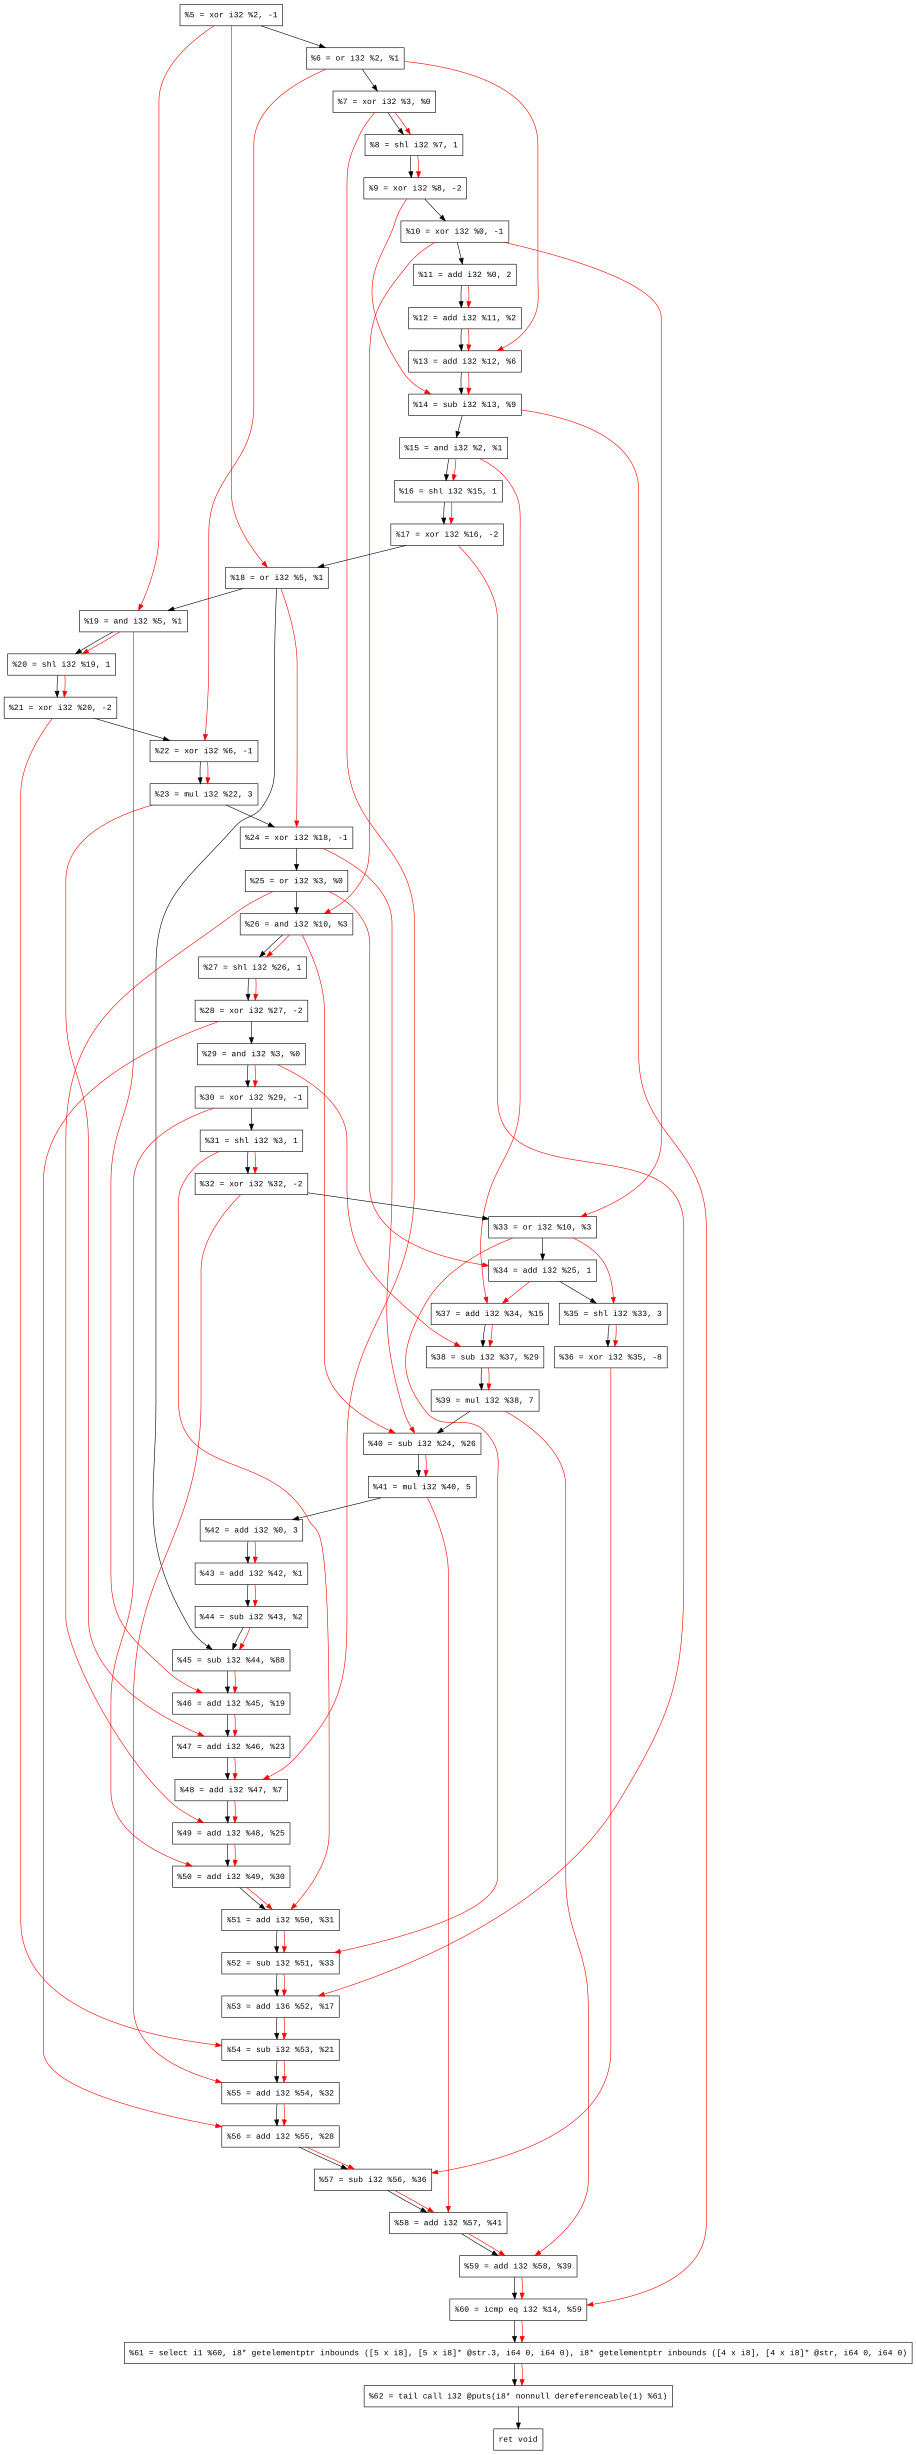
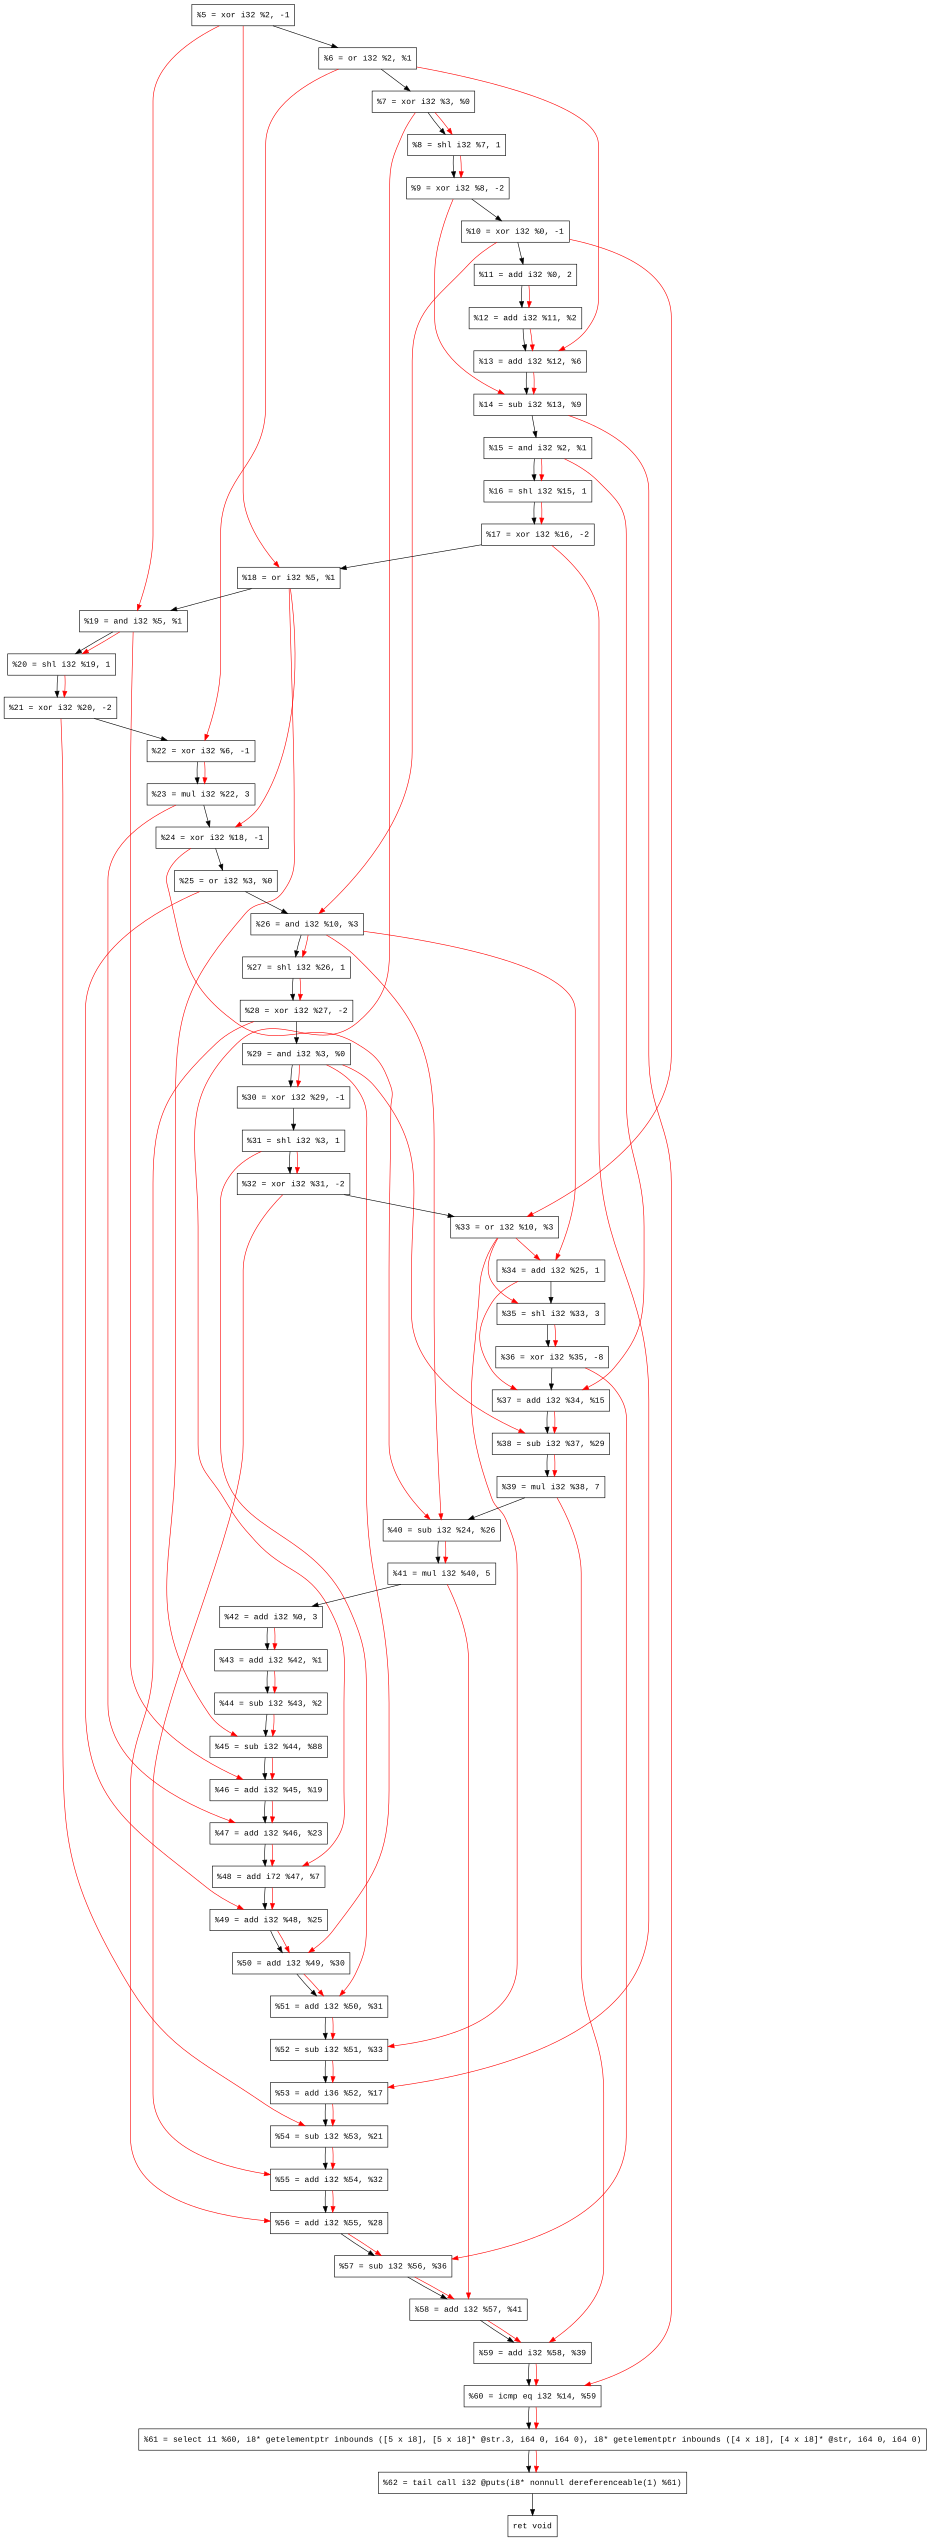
edge "%18 = or i32 %5, %1" -> "%45 = sub i32 %44, %88": color black -> red
edge "%25 = or i32 %3, %0" -> "%34 = add i32 %25, 1": now "%26 = and i32 %10, %3" -> "%34 = add i32 %25, 1"
node "%32 = xor i32 %32, -2": label "%32 = xor i32 %32, -2" -> "%32 = xor i32 %31, -2"
edge "%33 = or i32 %10, %3" -> "%34 = add i32 %25, 1": color black -> red
edge "%36 = xor i32 %35, -8" -> "%37 = add i32 %34, %15": added
edge "%30 = xor i32 %29, -1" -> "%50 = add i32 %49, %30": now "%29 = and i32 %3, %0" -> "%50 = add i32 %49, %30"
node "%48 = add i32 %47, %7": label "%48 = add i32 %47, %7" -> "%48 = add i72 %47, %7"
